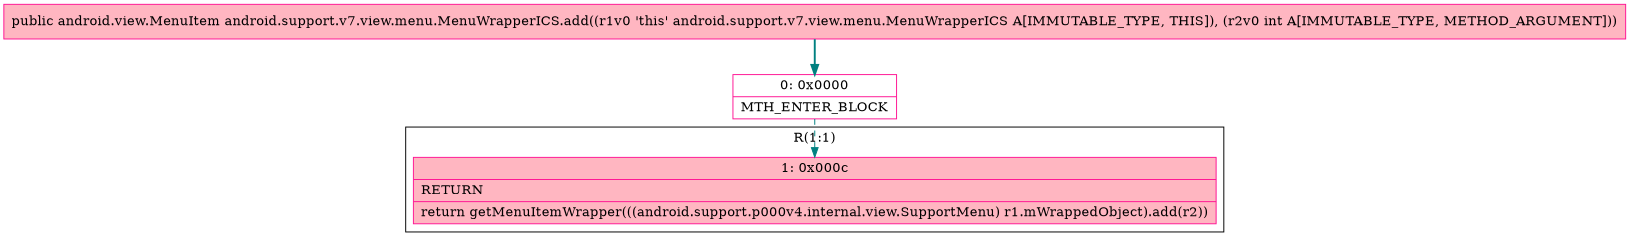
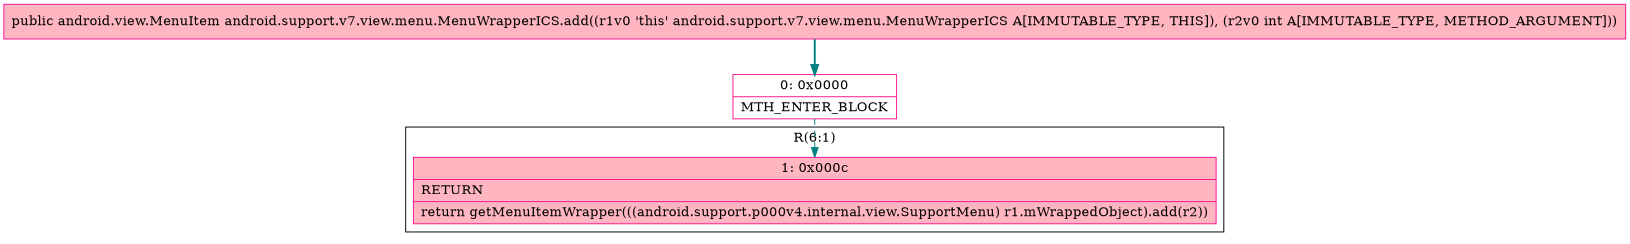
cluster "R(1:1)": label "R(1:1)" -> "R(6:1)"
